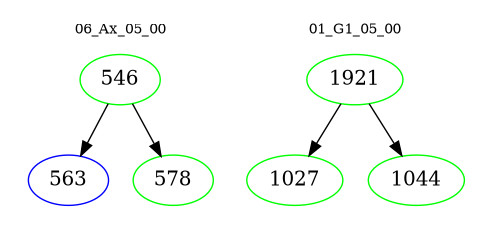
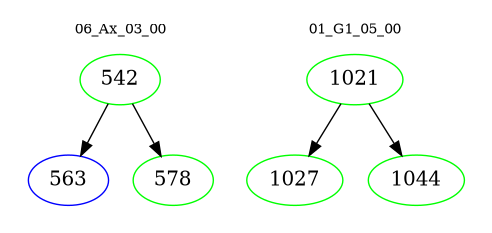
cluster "06_Ax_05_00": label "06_Ax_05_00" -> "06_Ax_03_00"
node "546": label "546" -> "542"
node "1921": label "1921" -> "1021"
